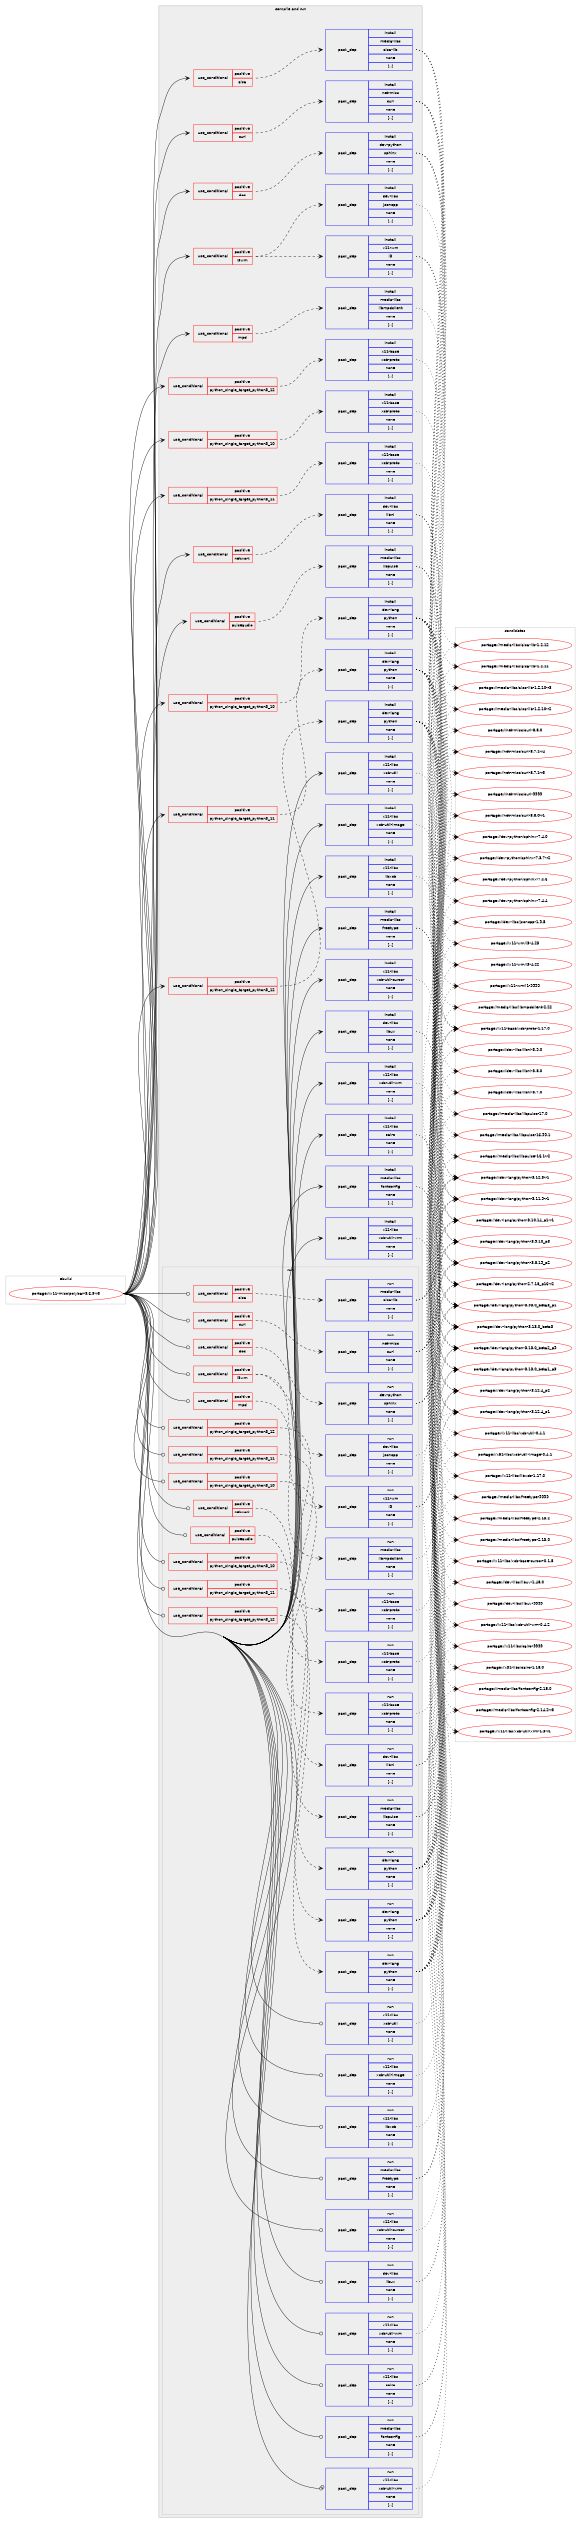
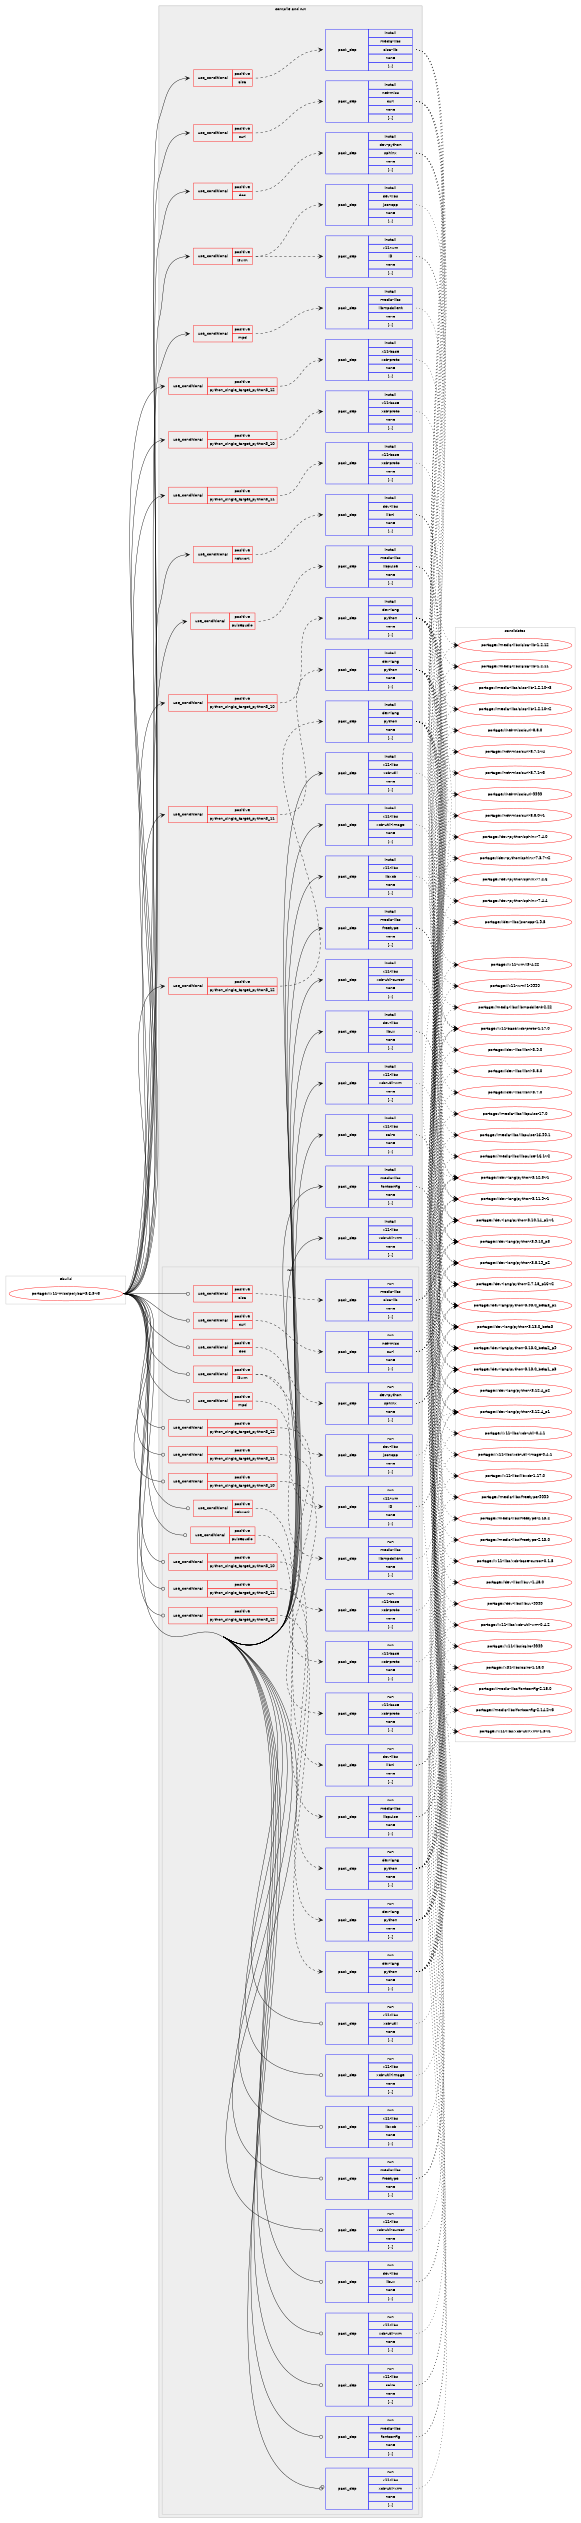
node "portage://x11-wm/i3-4.23": removed
node "portage://x51-libs/xcb-util-image-0.4.1": label "portage://x51-libs/xcb-util-image-0.4.1" -> "portage://x11-libs/xcb-util-image-0.4.1"
